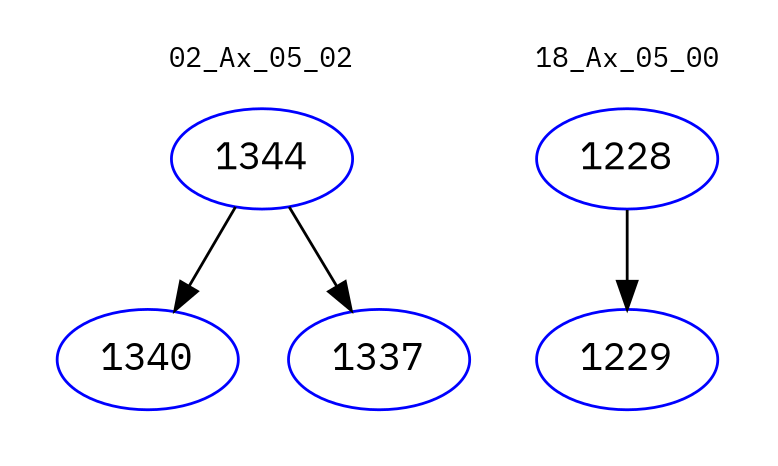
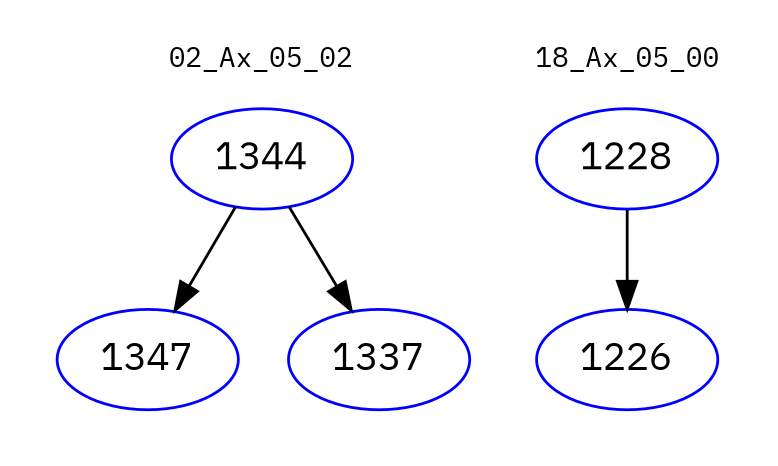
node "1340": label "1340" -> "1347"
node "1229": label "1229" -> "1226"
